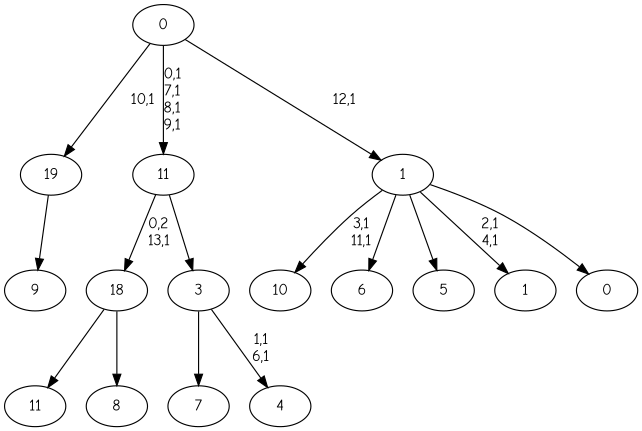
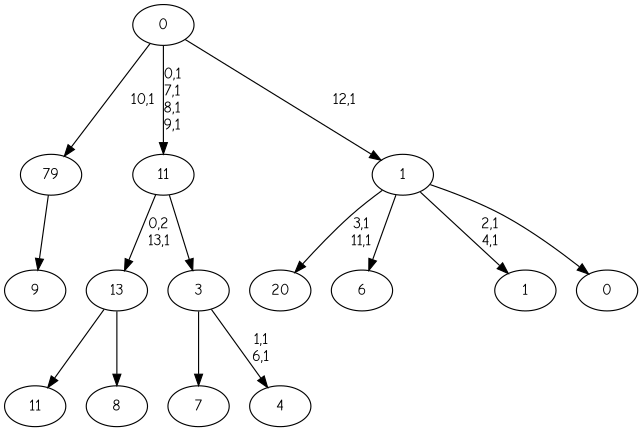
node "19": label "19" -> "79"
node "18": label "18" -> "13"
node "10": label "10" -> "20"
node "5": removed
